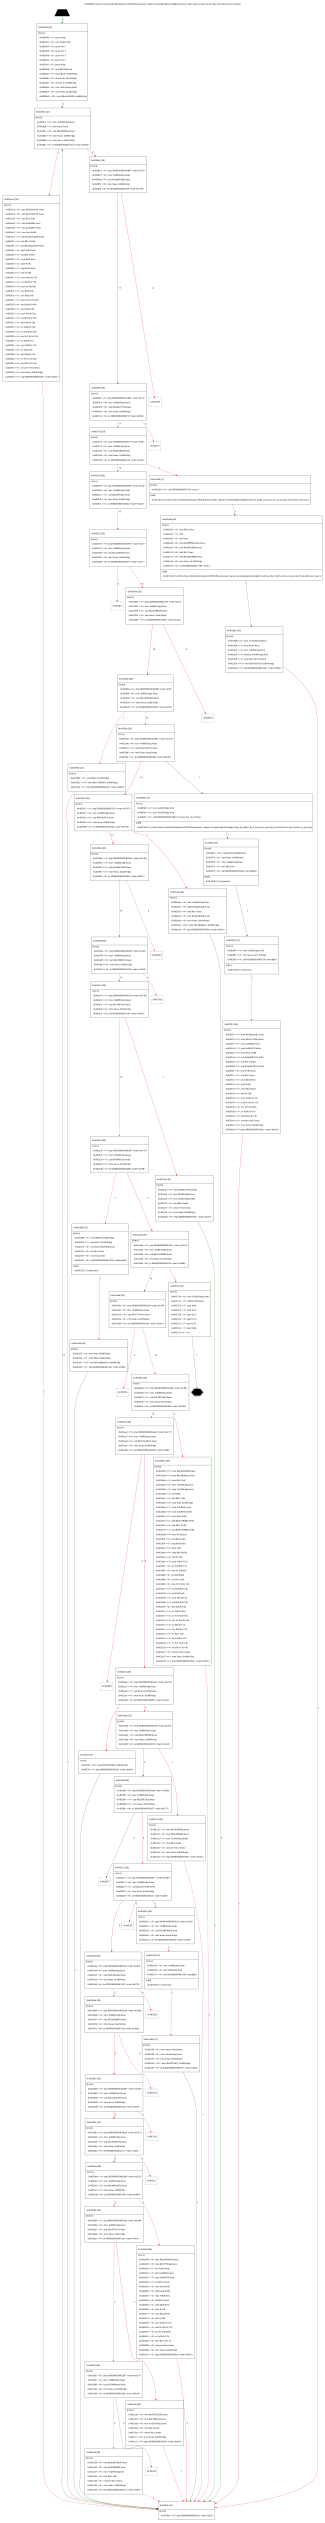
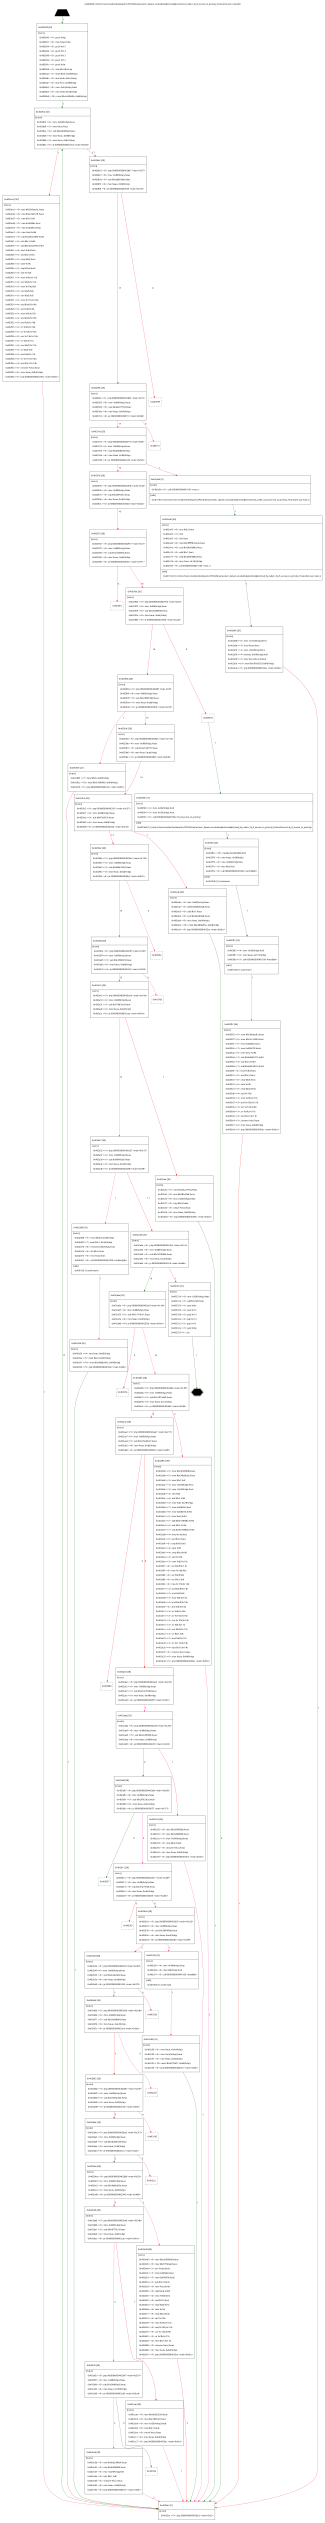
edge "0x4029a6 [28]" -> "0x402f60 [12]": now "0x403330" -> "0x402f60 [12]"
node "0x402ff2 [15]": removed
edge "0x402b12 [28]" -> "0x402b4a [28]": now "0x402b2e [28]" -> "0x402b4a [28]"
